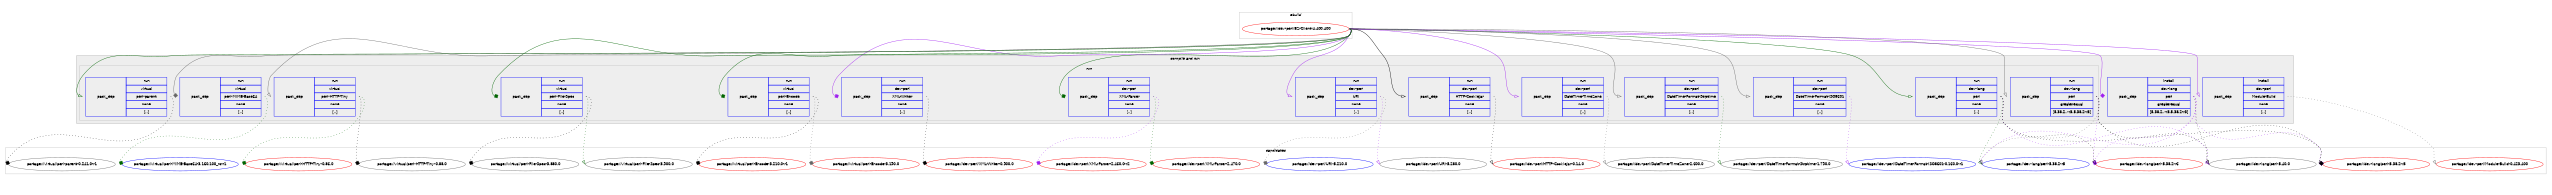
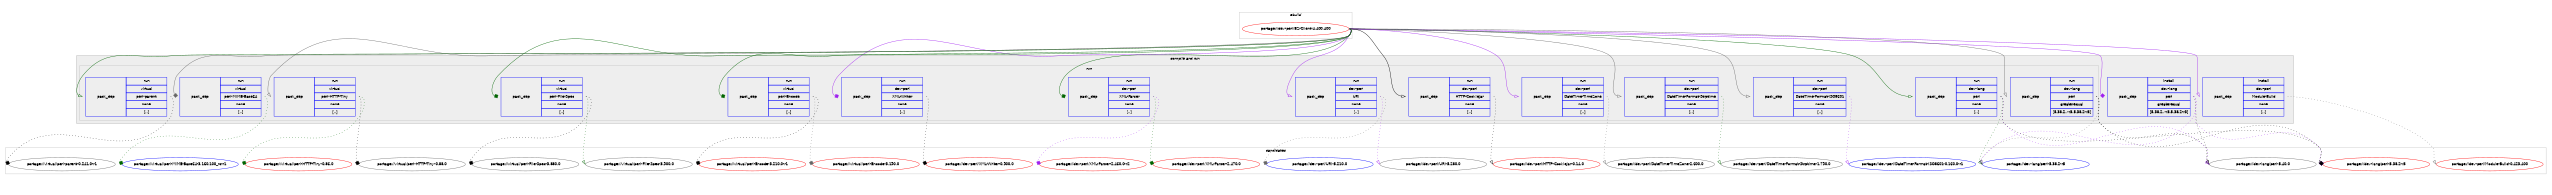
node "portage://dev-lang/perl-5.38.2-r6": removed
